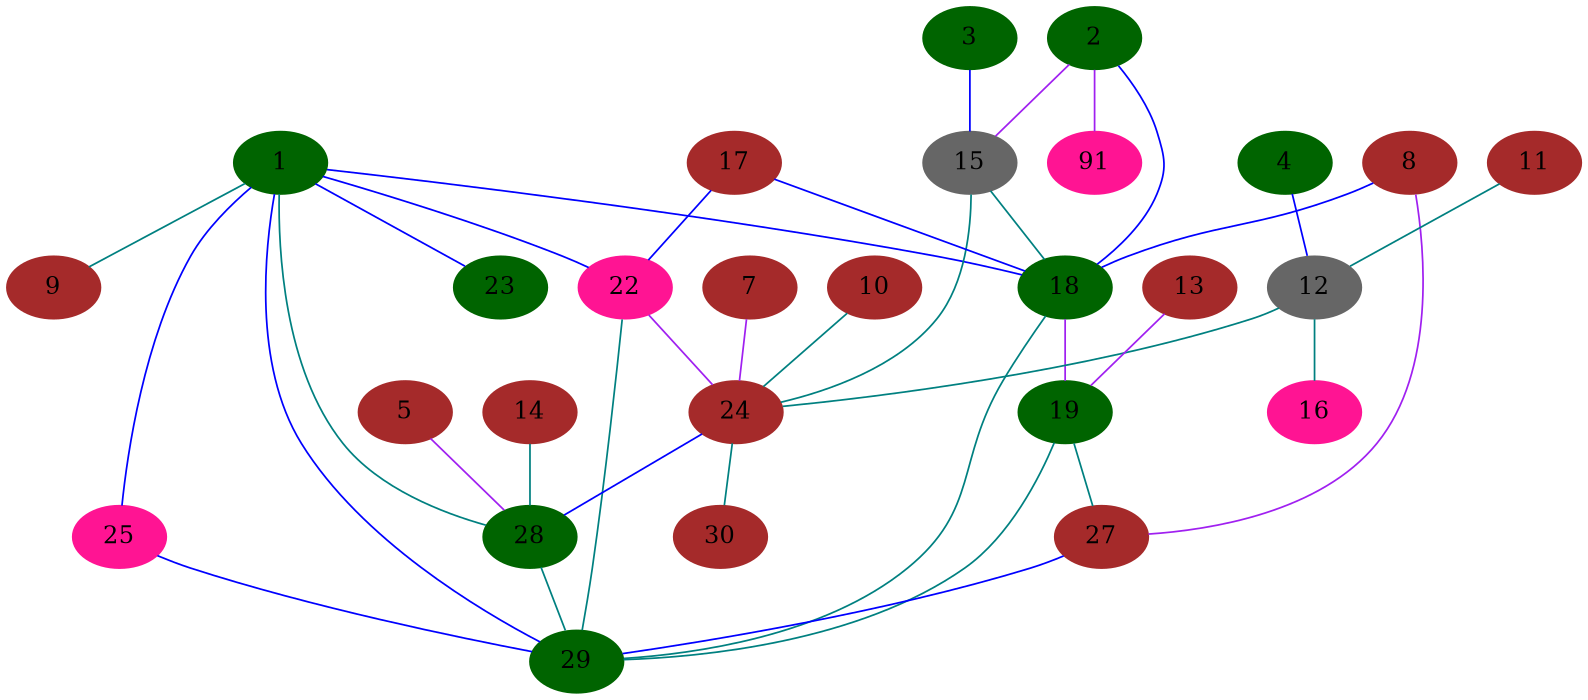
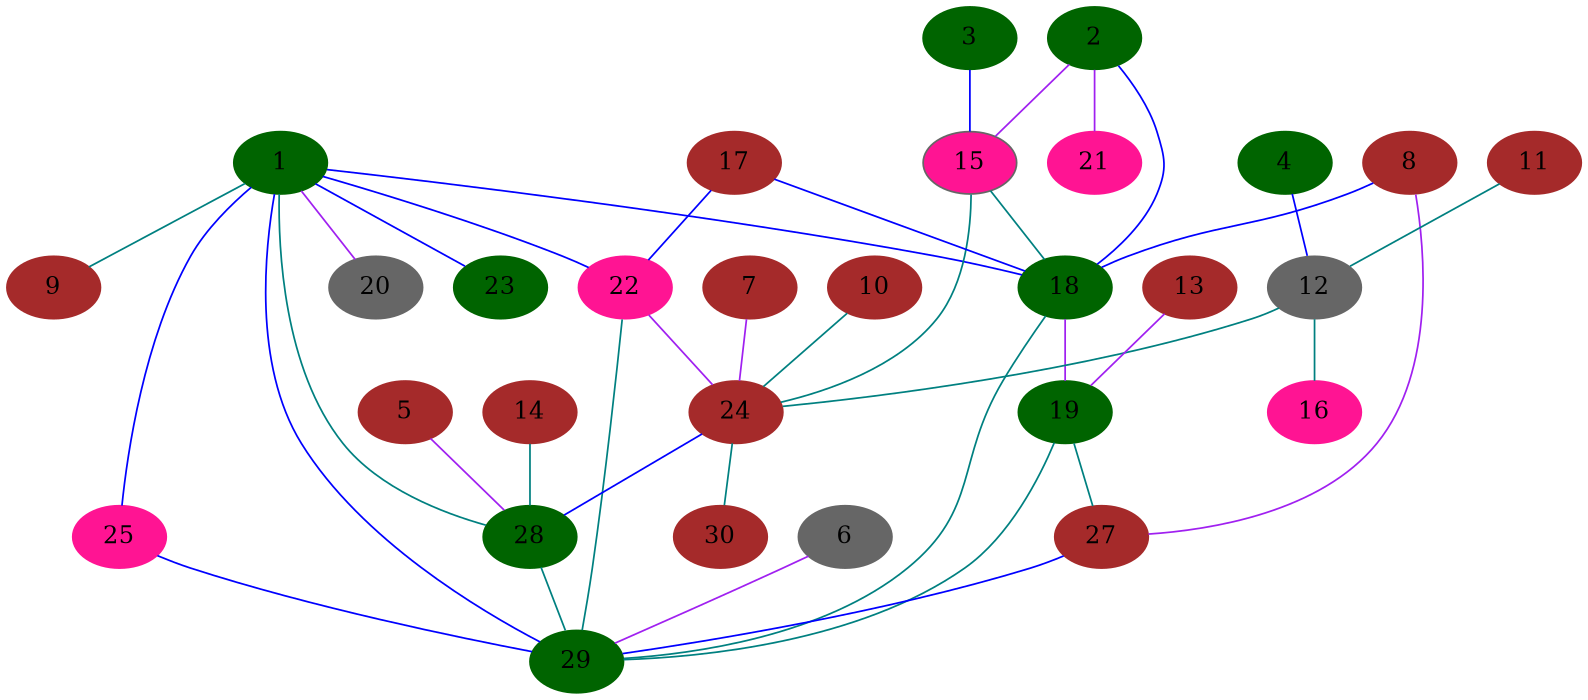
node "15": fillcolor gray40 -> deeppink
node "91": label "91" -> "21"
node "20": added
node "6": added
